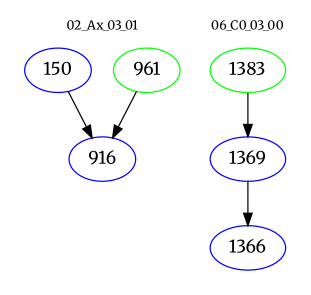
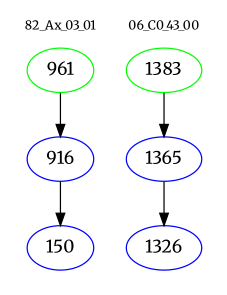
cluster "02_Ax_03_01": label "02_Ax_03_01" -> "82_Ax_03_01"
cluster "06_C0_03_00": label "06_C0_03_00" -> "06_C0_43_00"
edge "150" -> "916": reversed
node "1369": label "1369" -> "1365"
node "1366": label "1366" -> "1326"
